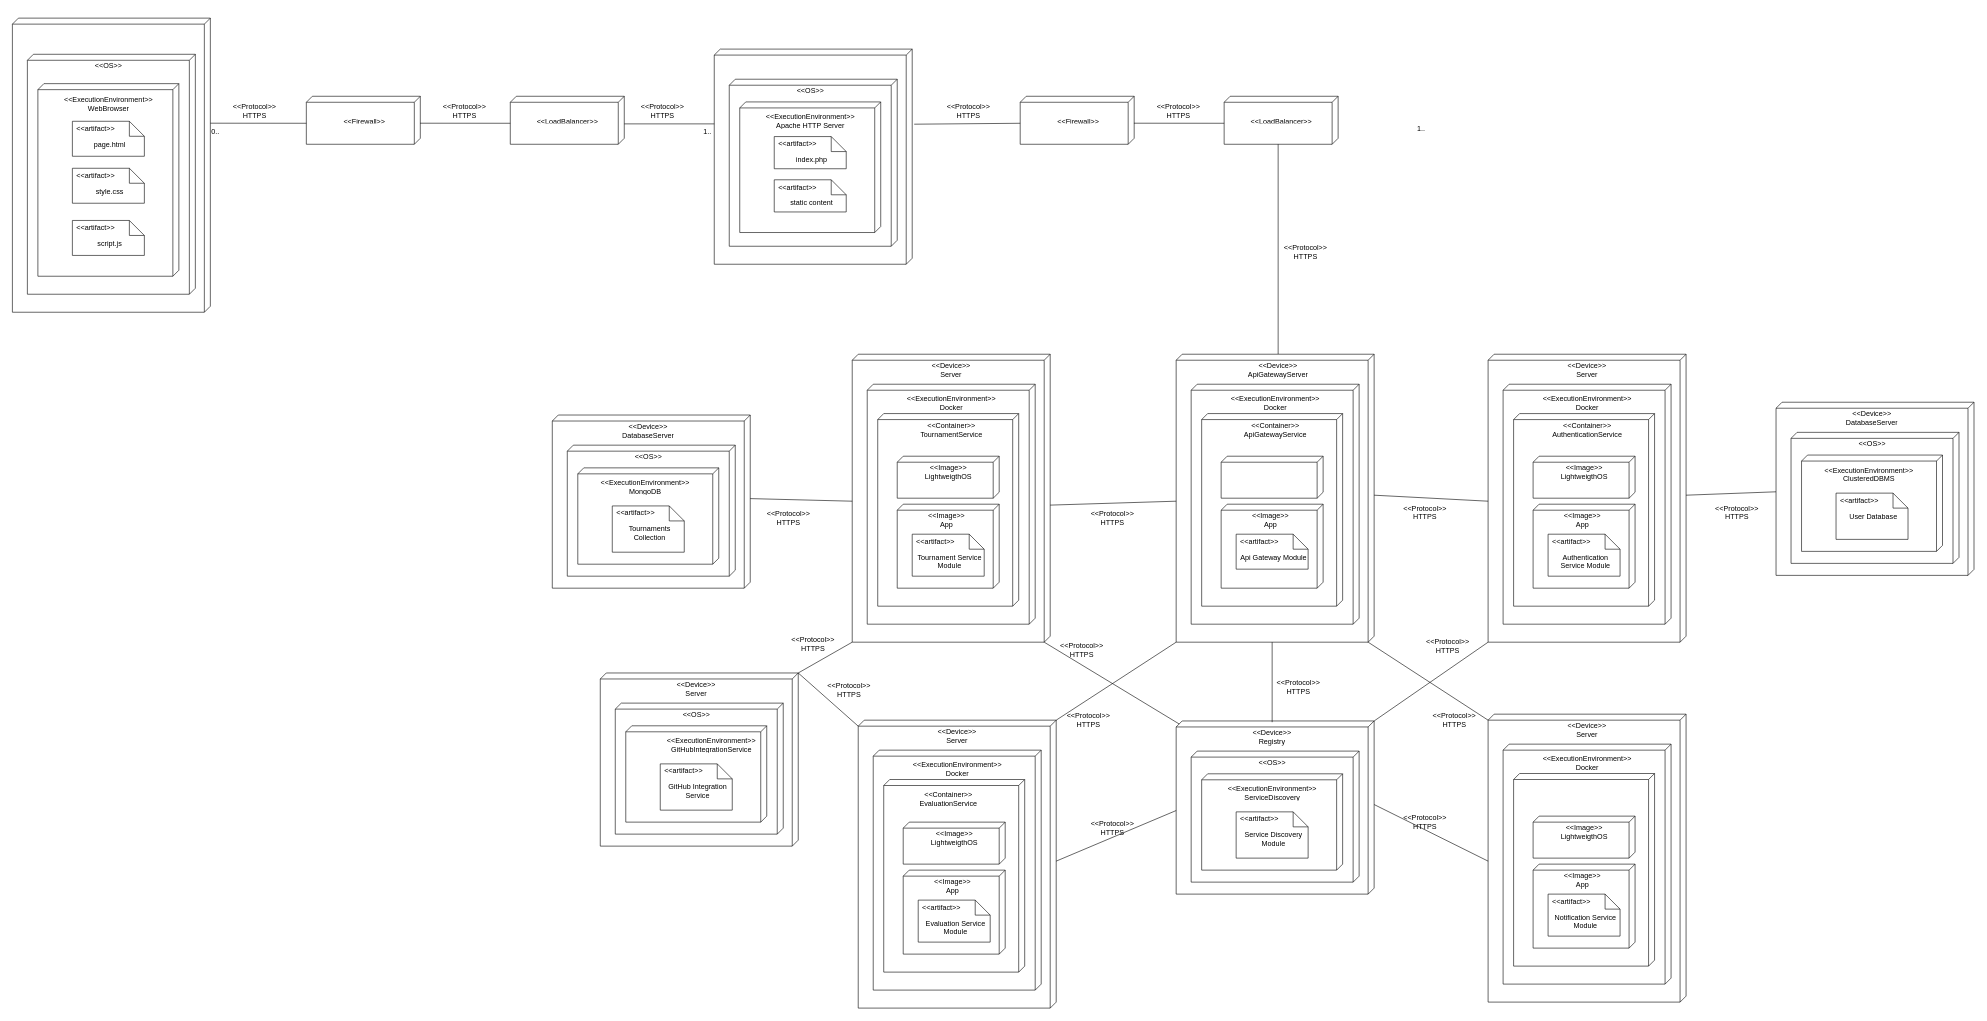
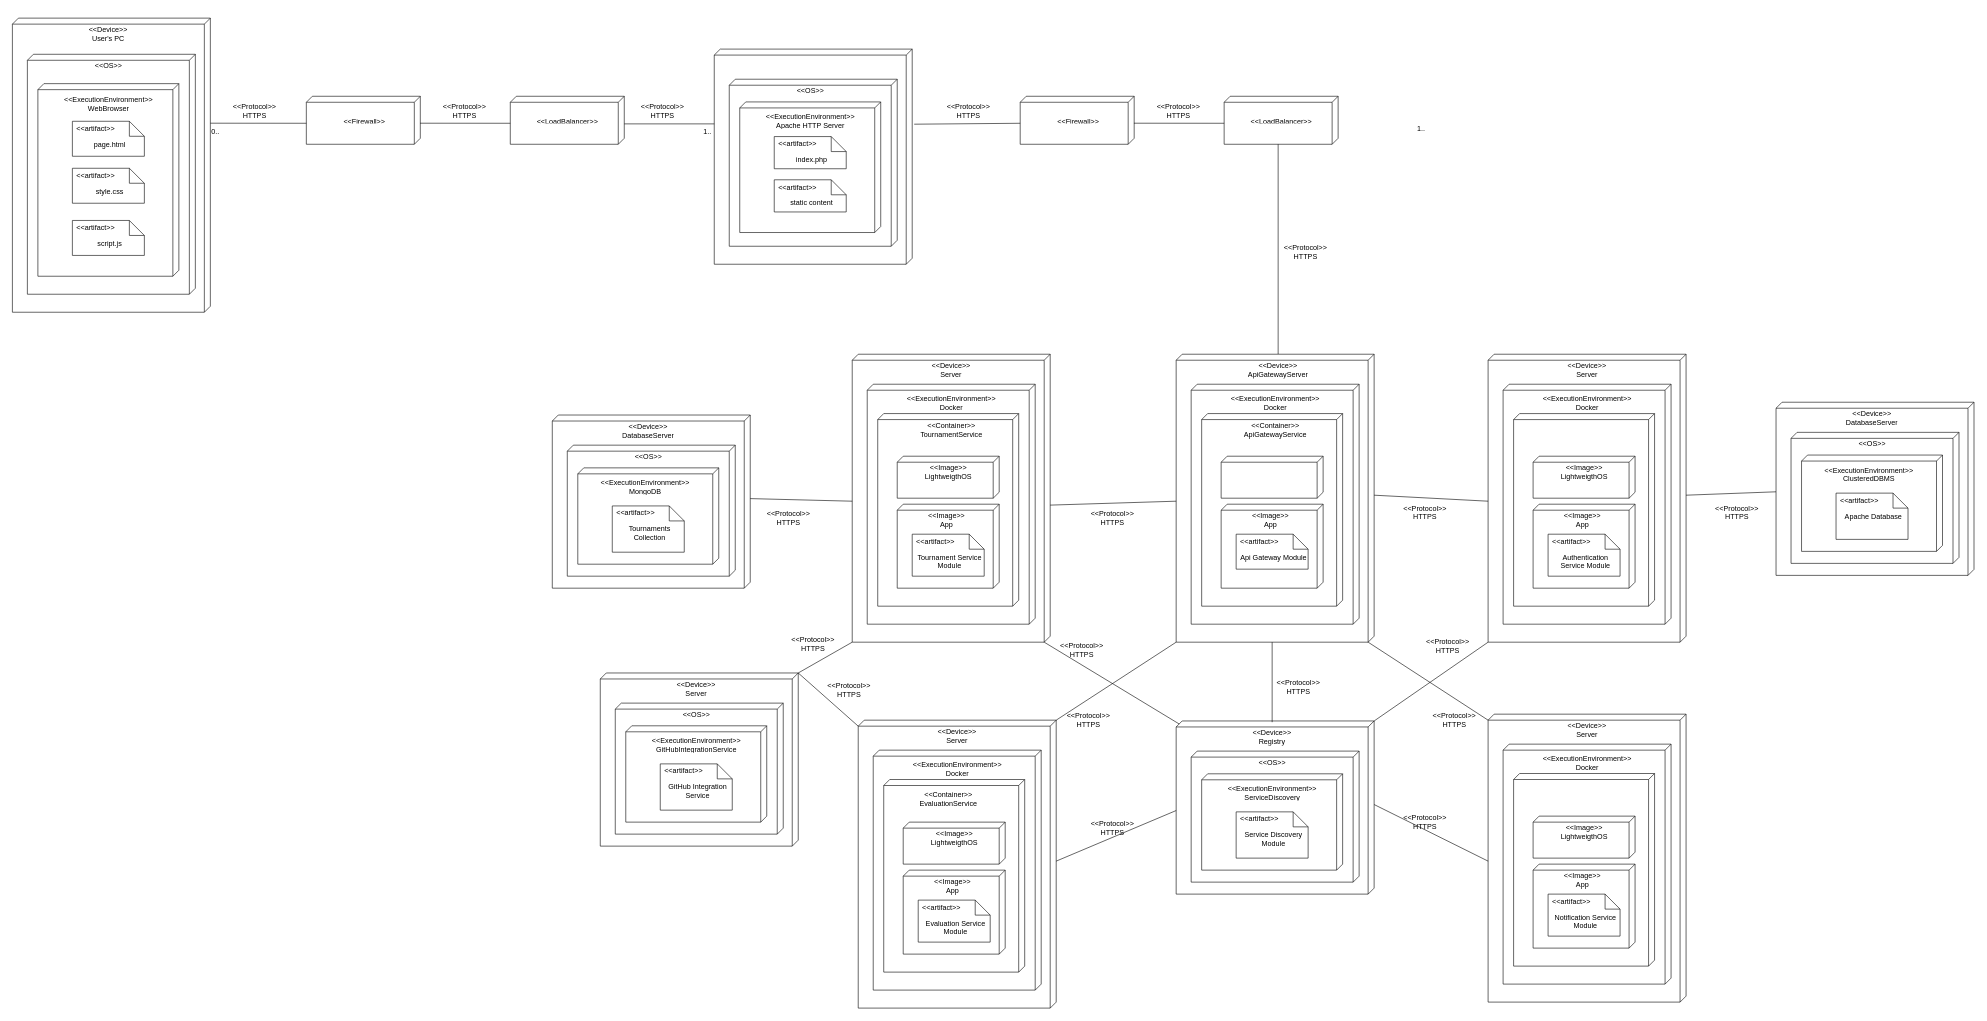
node "<<Device>> User's PC": added
node "<<Container>> AuthenticationService": removed
node "User Database": label "User Database" -> "Apache Database"
node "<<ExecutionEnvironment>> GitHubIntegrationService": moved (711, 745) -> (696, 745)
